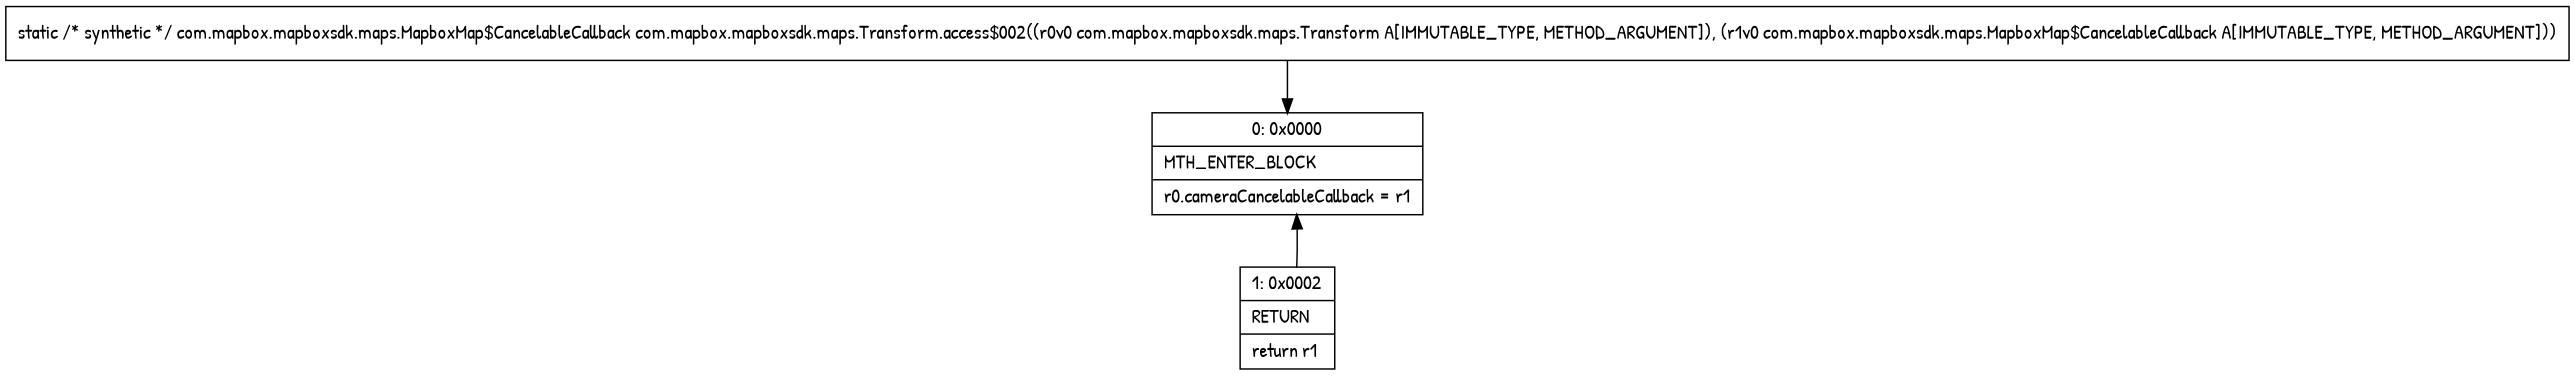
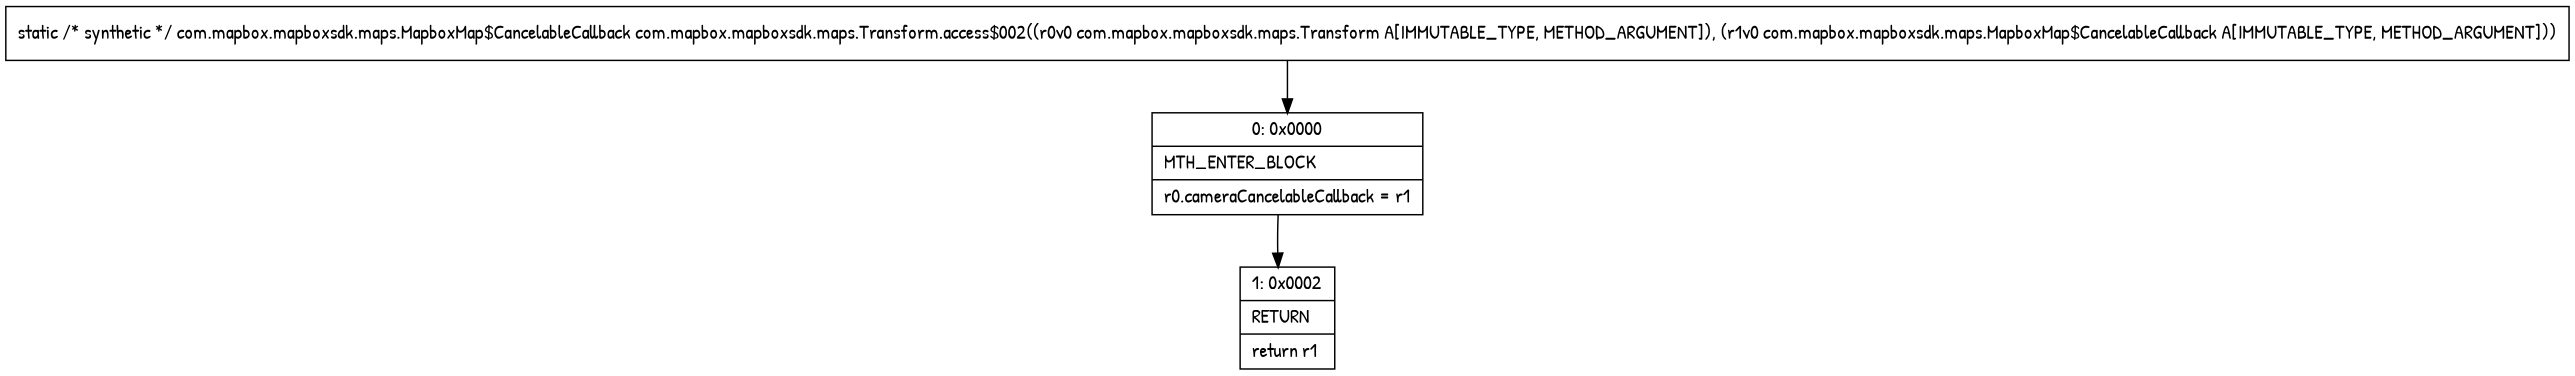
edge "1: 0x0002" -> "0: 0x0000": reversed
